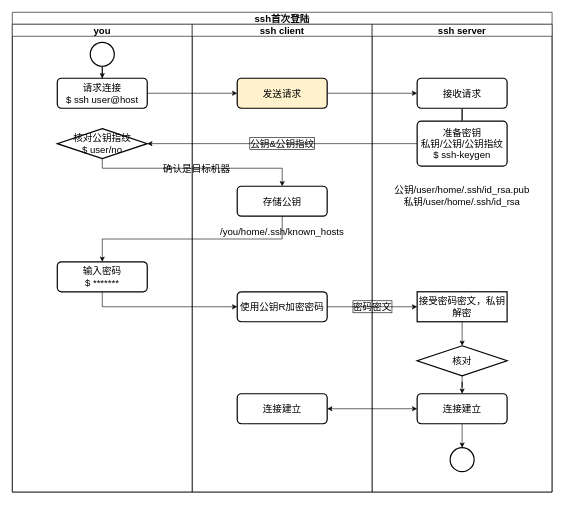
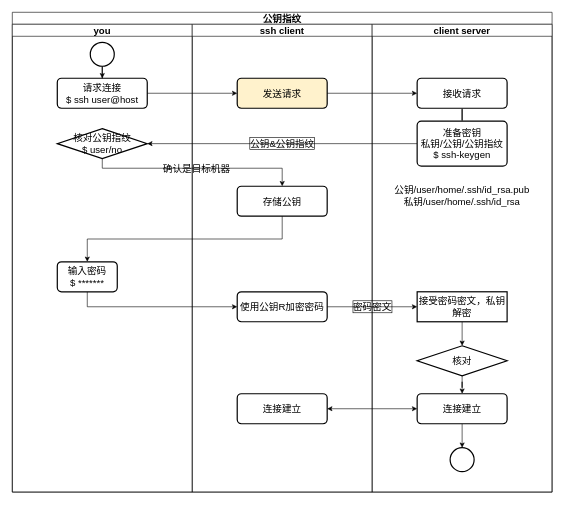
node "ssh首次登陆": label "ssh首次登陆" -> "公钥指纹"
node "ssh server": label "ssh server" -> "client server"
node "/you/home/.ssh/known_hosts": removed
node "输入密码 $ *******": size 90x30 -> 60x30
